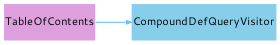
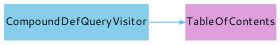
edge "TableOfContents" -> "CompoundDefQueryVisitor": reversed
